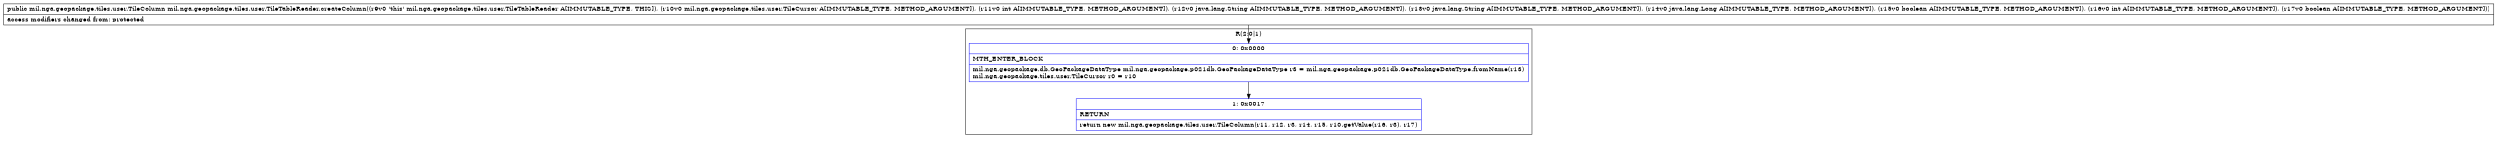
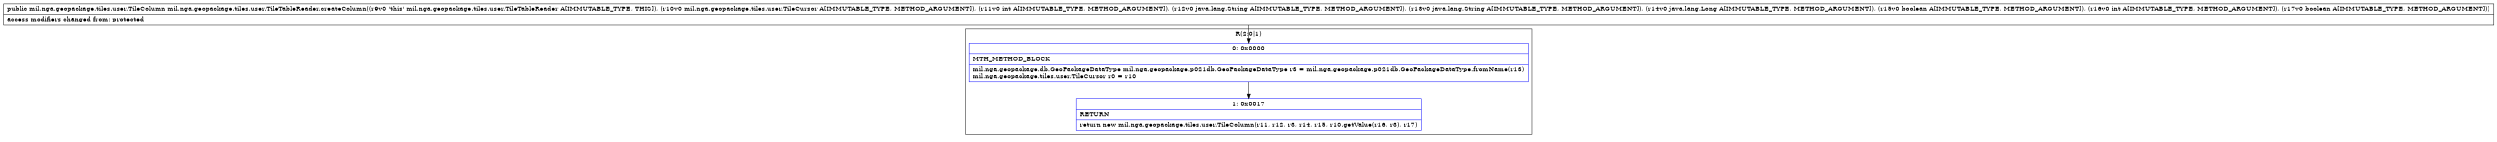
node "0: 0x0000": text "MTH_ENTER_BLOCK" -> "MTH_METHOD_BLOCK"
